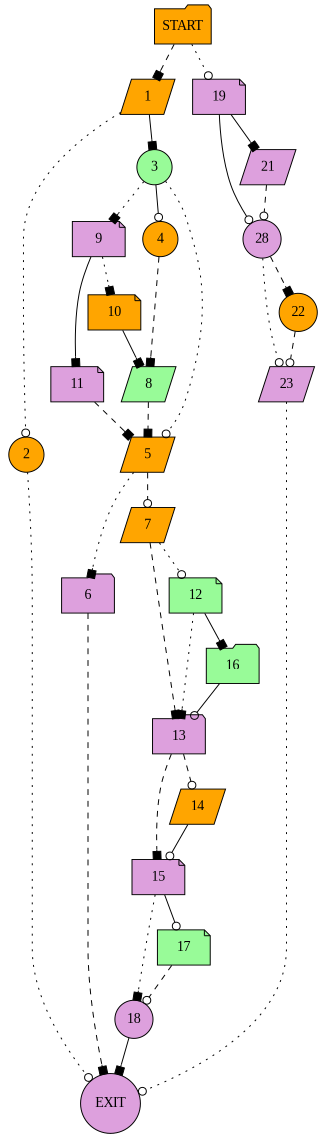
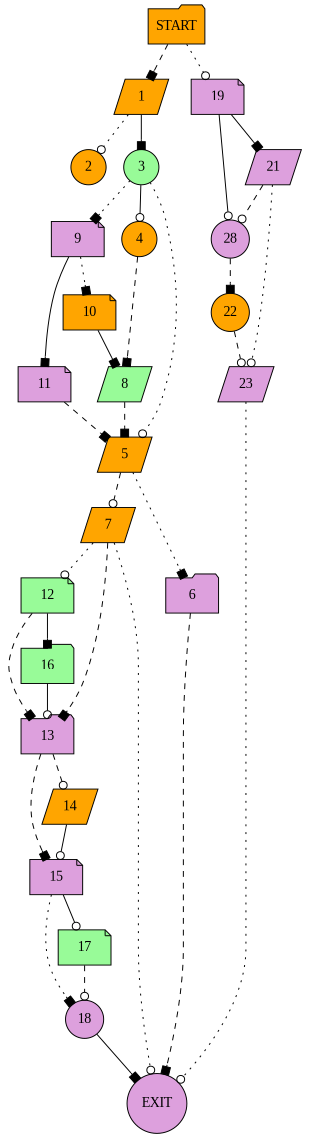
edge "28" -> "23": now "21" -> "23"
edge "12" -> "13": style dotted -> dashed
edge "2" -> "EXIT": now "7" -> "EXIT"
